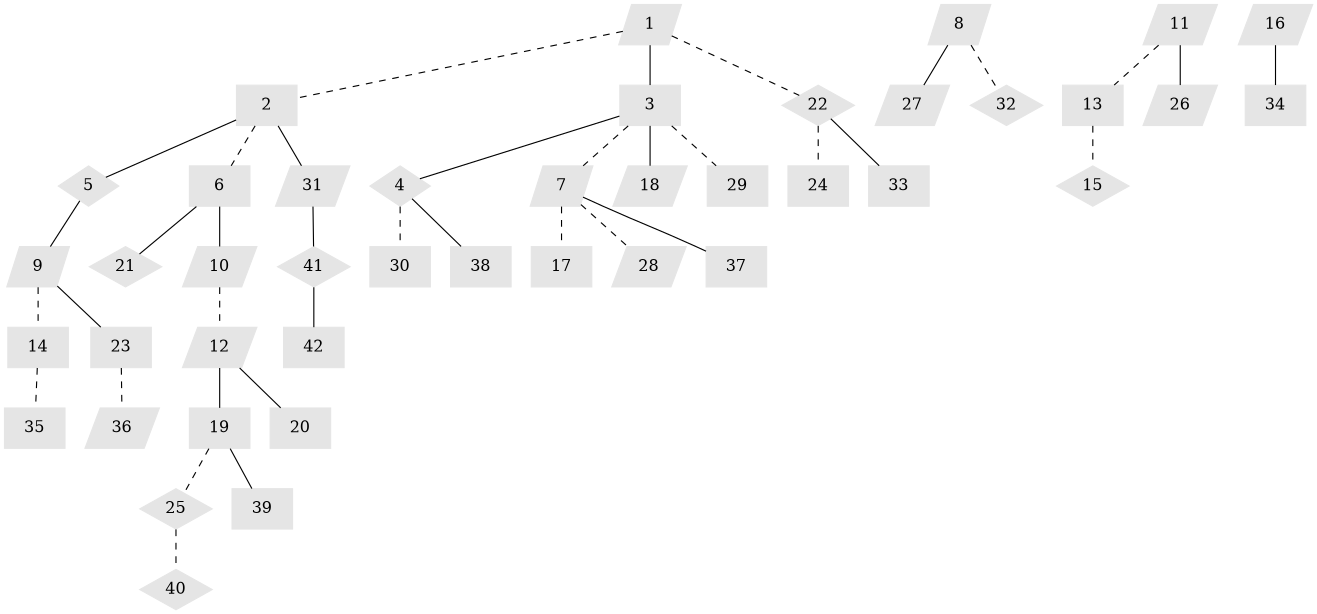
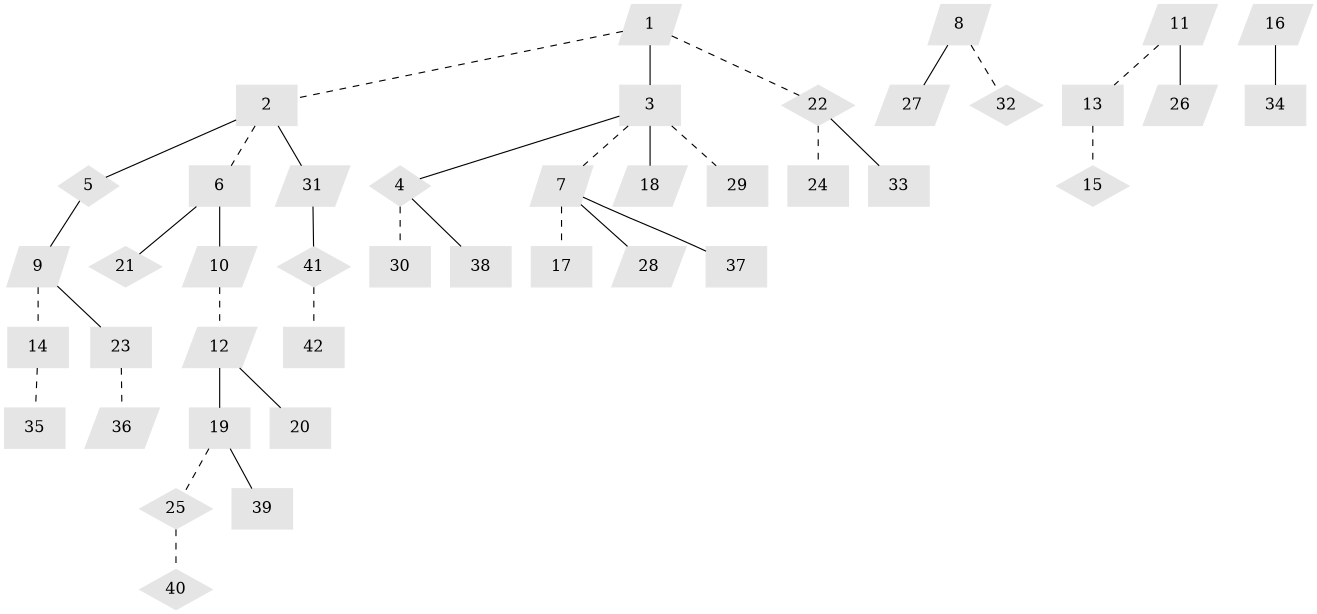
edge "7" -- "28": style dashed -> solid
edge "41" -- "42": style solid -> dashed
